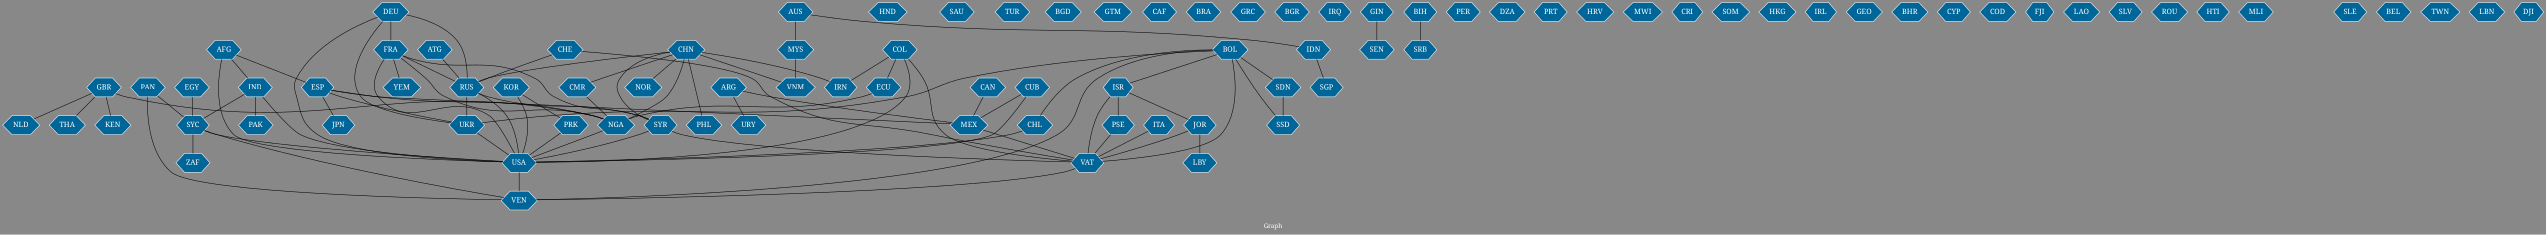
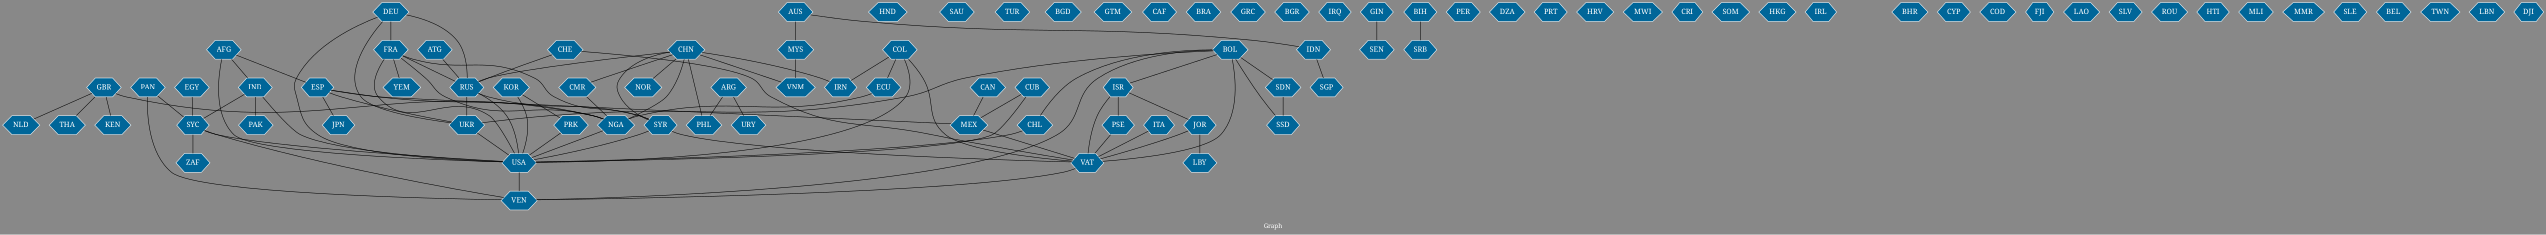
node "GEO": removed
node "MMR": added
edge "ARG" -- "MEX": now "ARG" -- "PHL"
